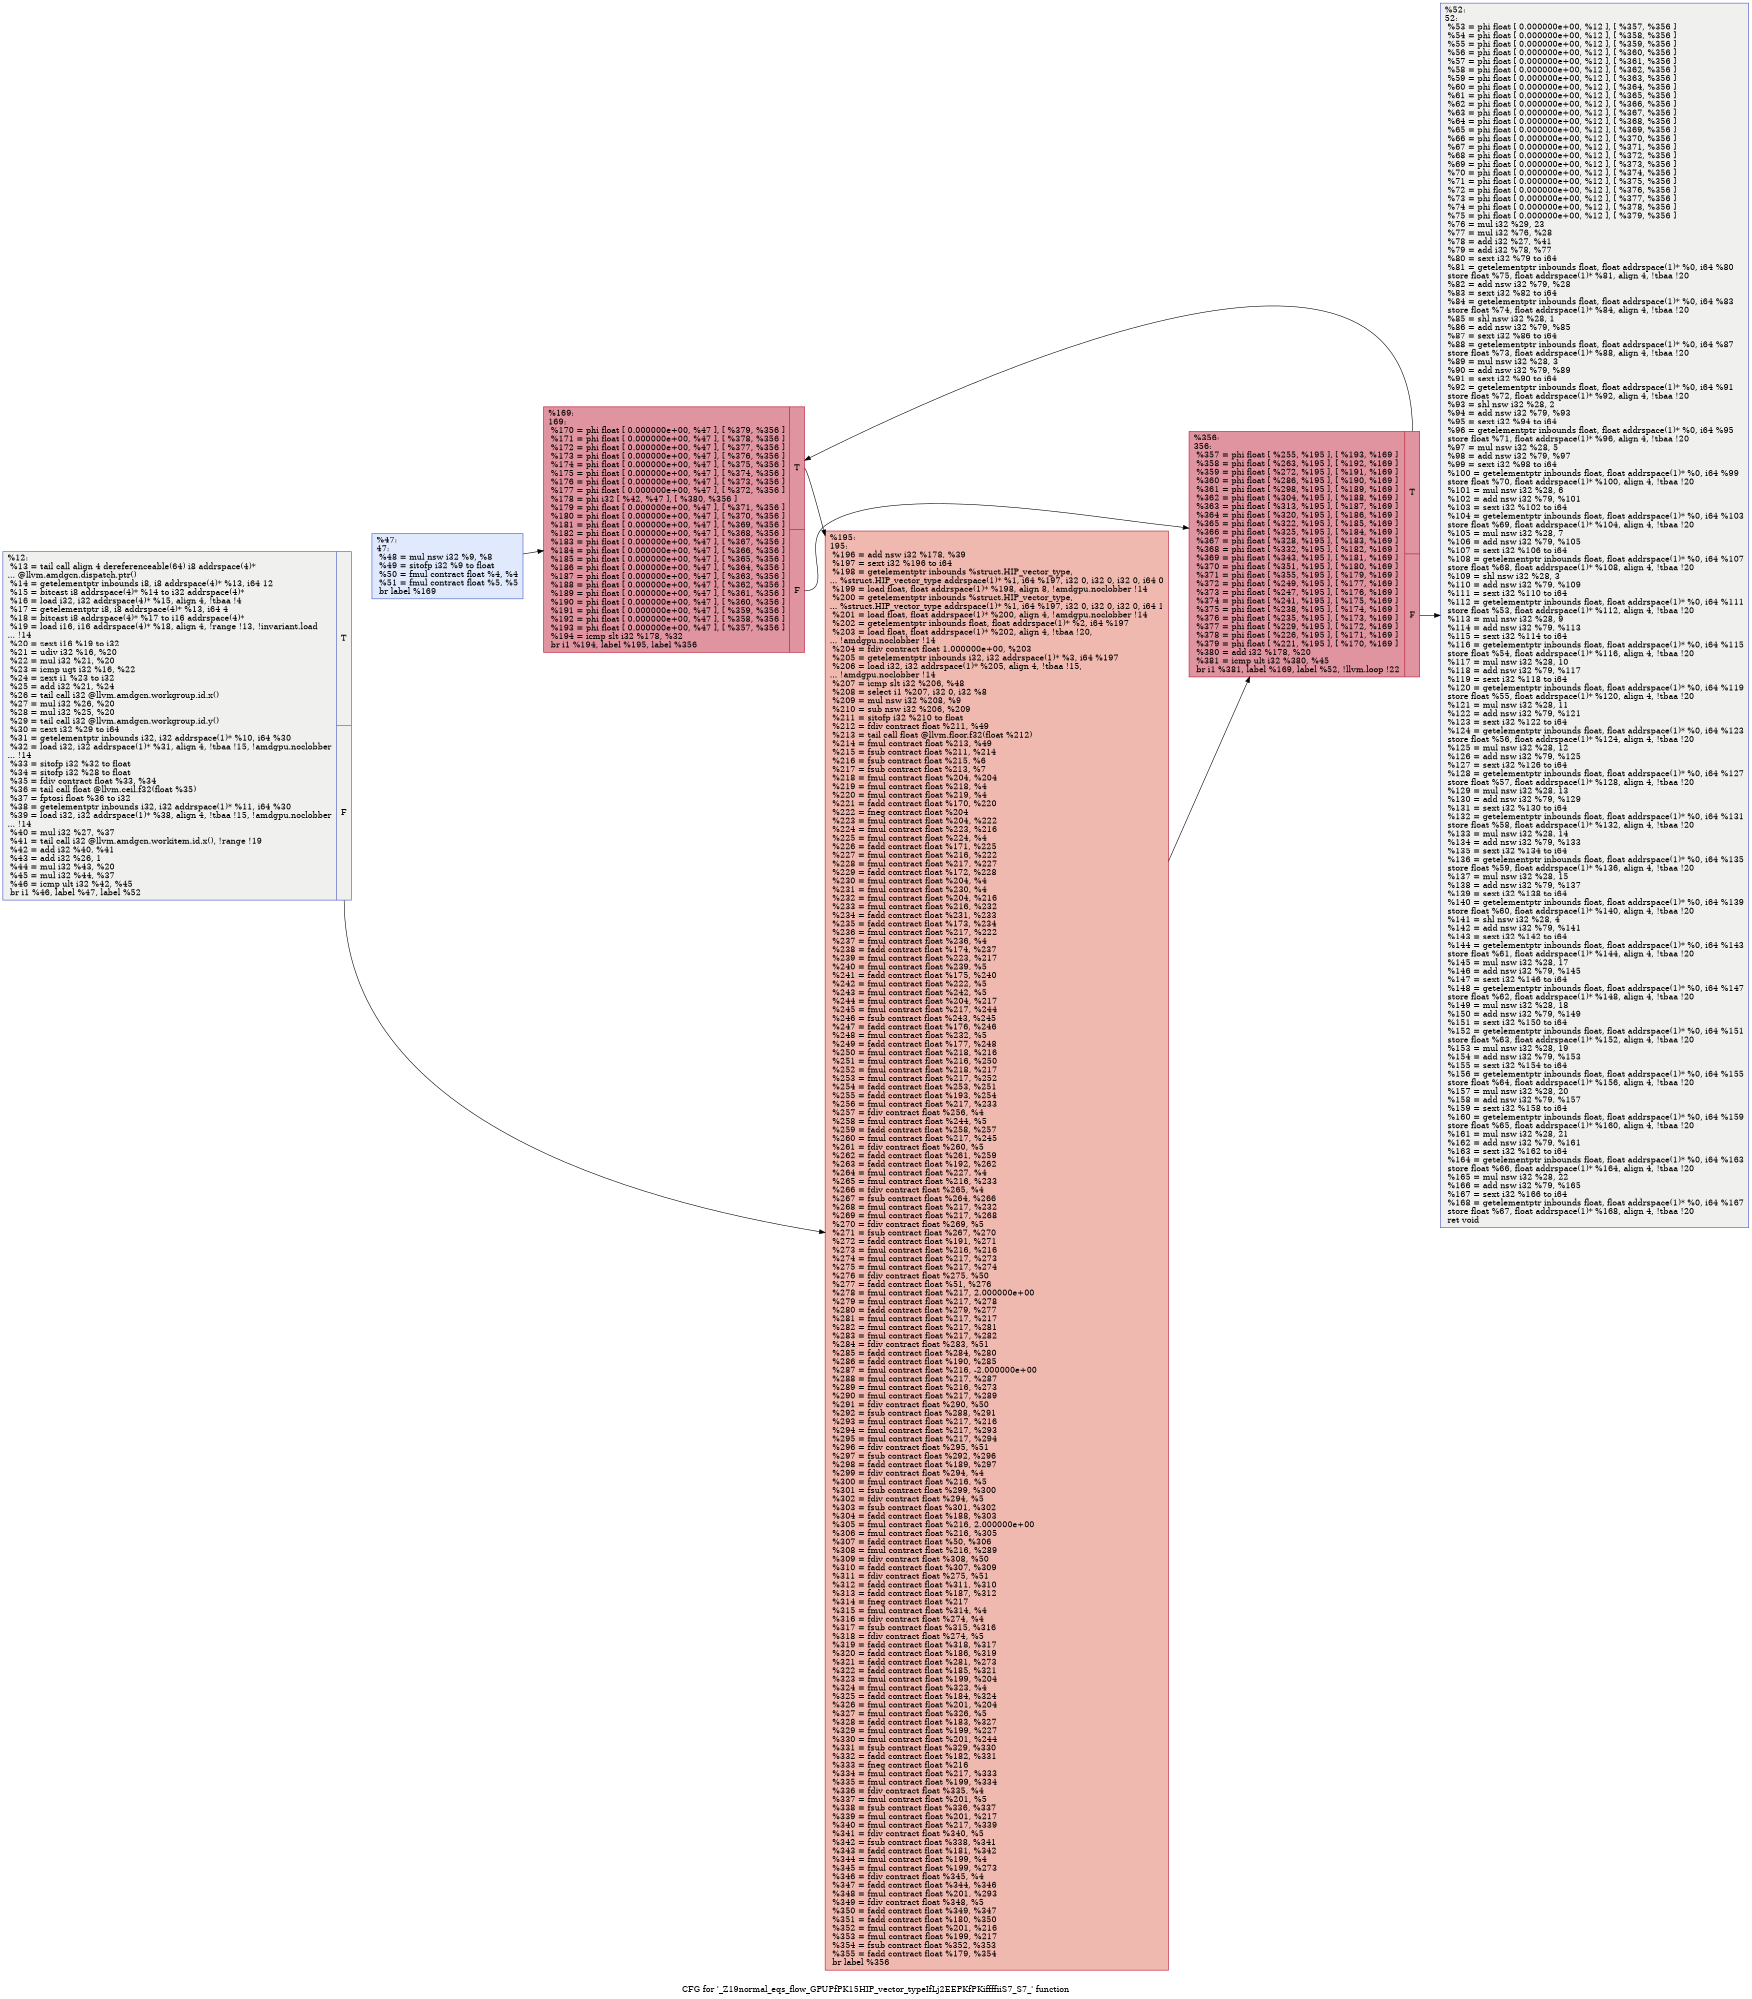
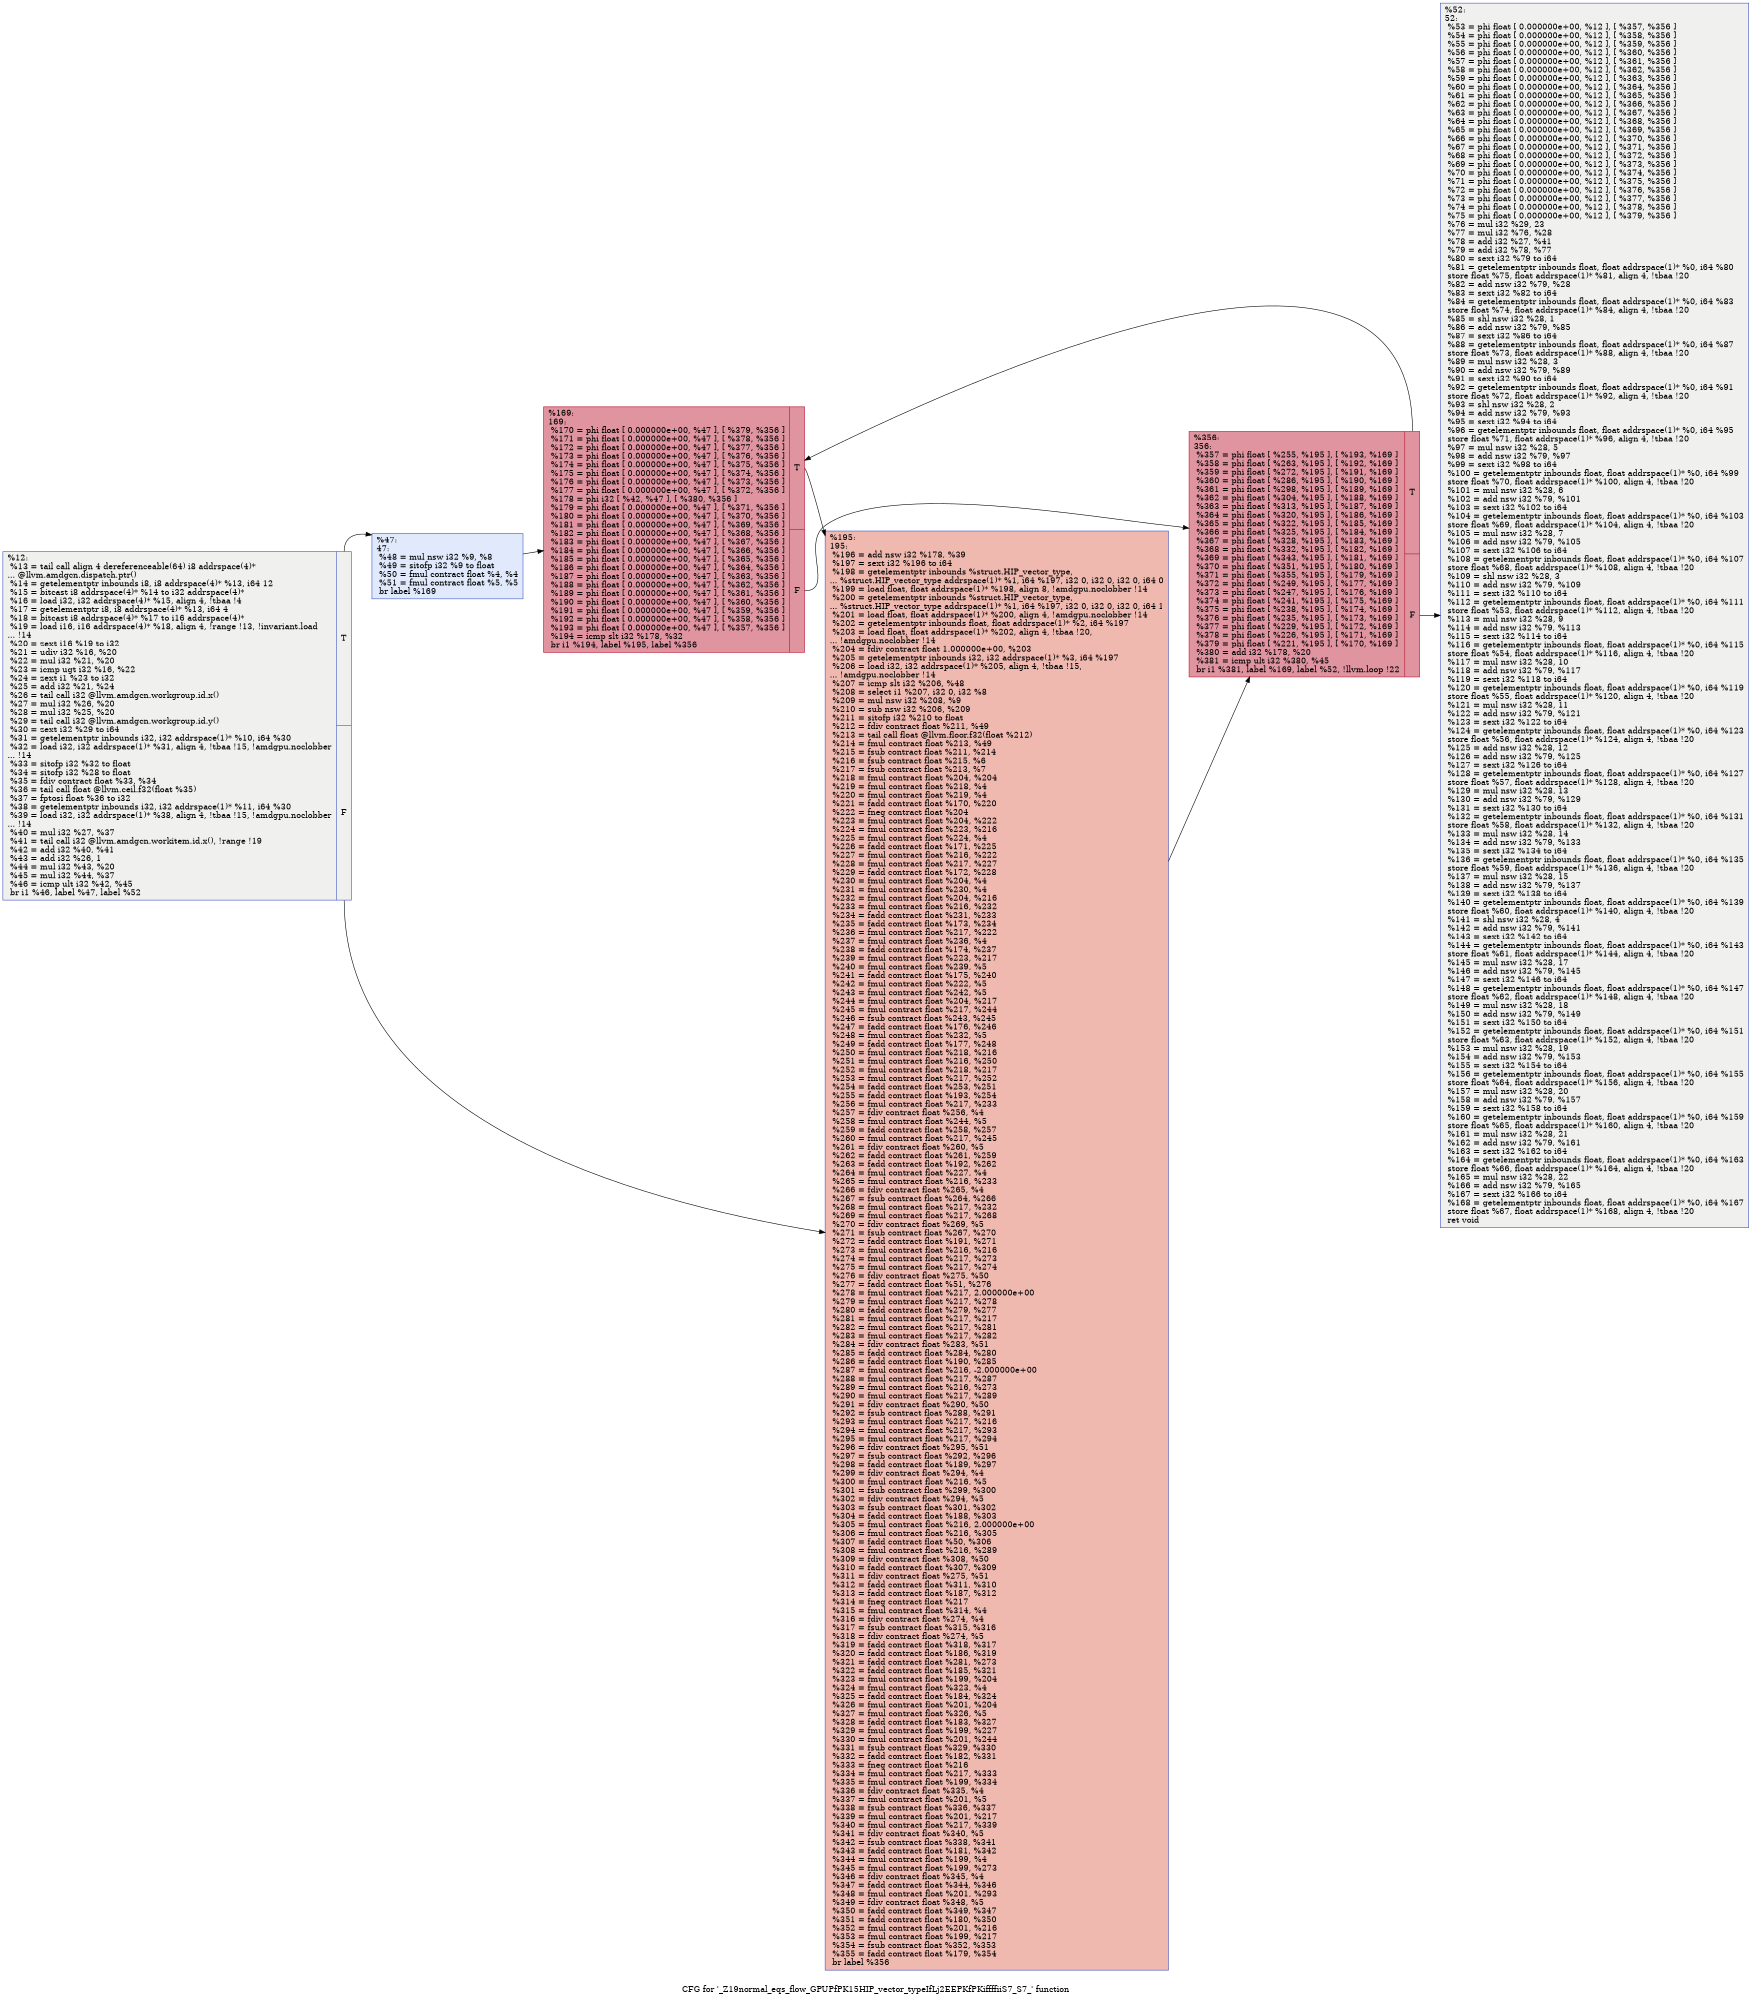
edge "%12:" -> "%47:": added
node "%52:": text "%125 = mul nsw i32 %28, 12" -> "%125 = add nsw i32 %28, 12"
node "%195:": color #b70d28ff -> #3d50c3ff
